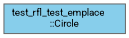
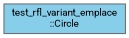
node "test_rfl_test_emplace ::Circle": label "test_rfl_test_emplace ::Circle" -> "test_rfl_variant_emplace ::Circle"
